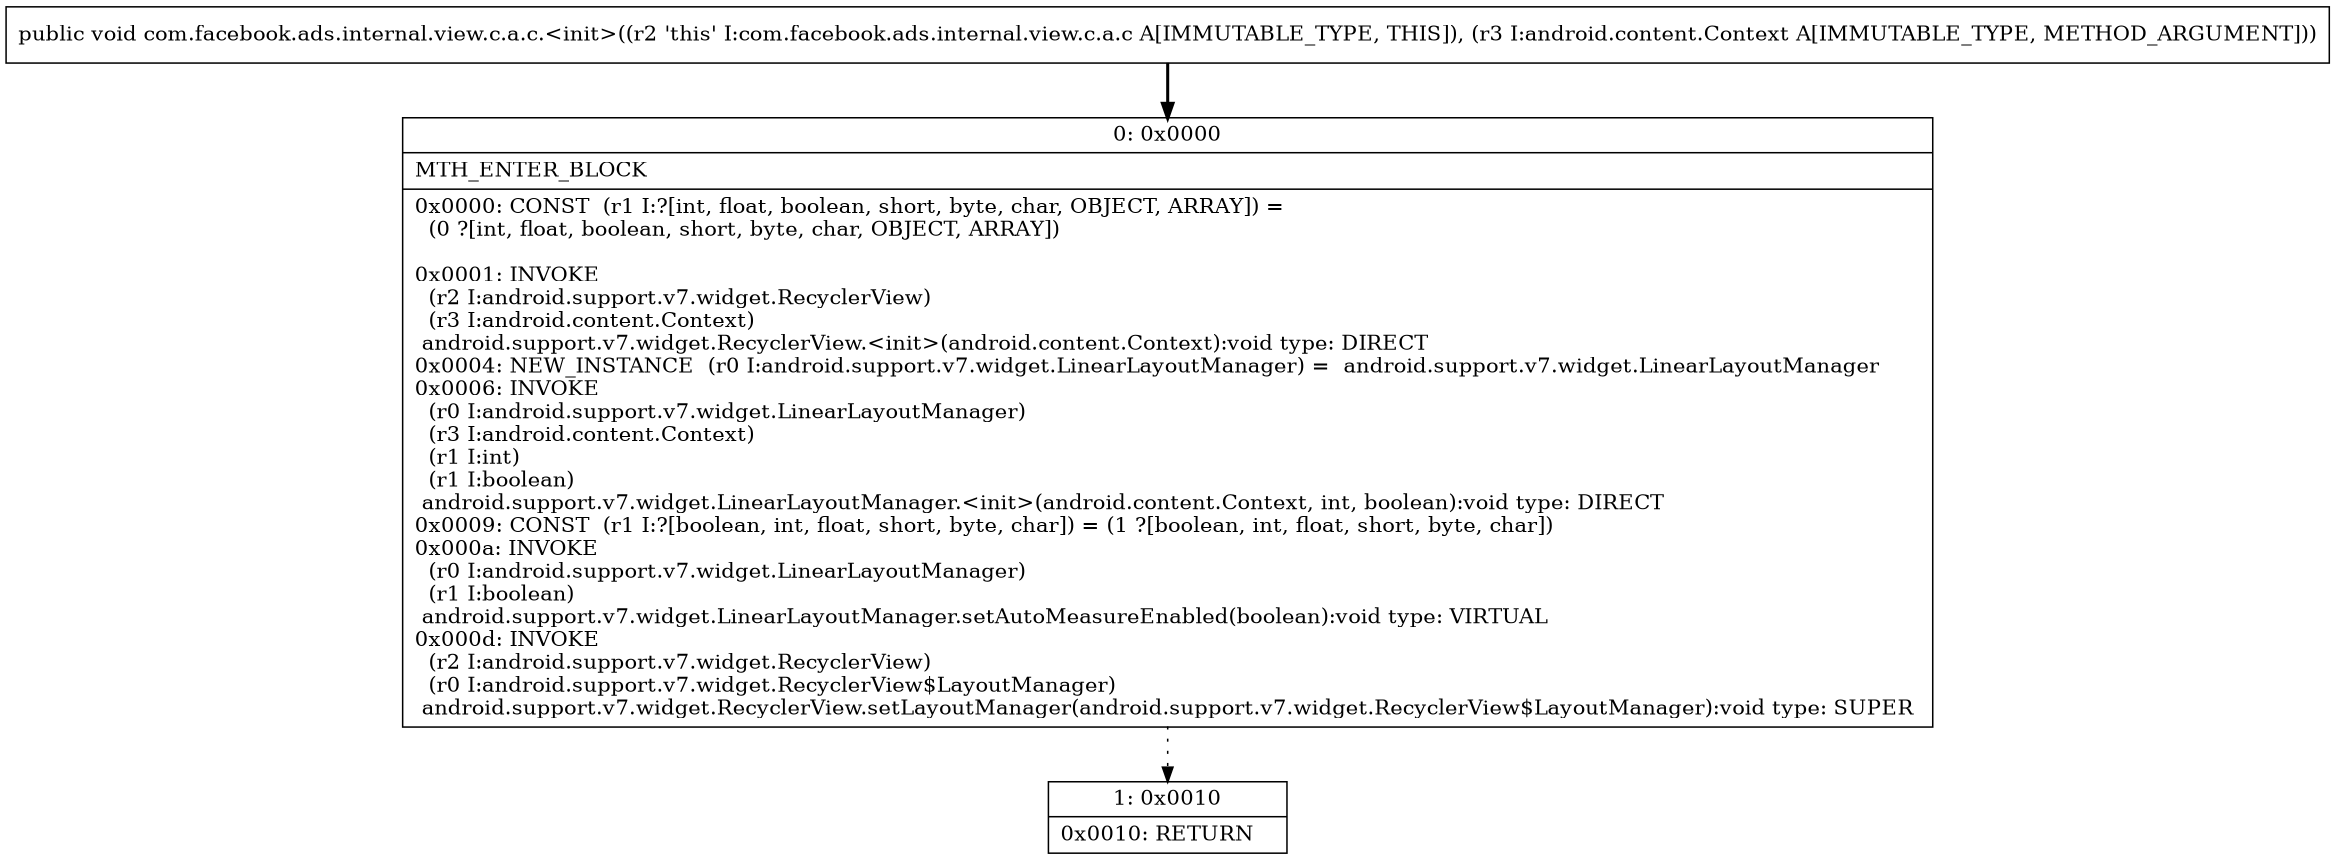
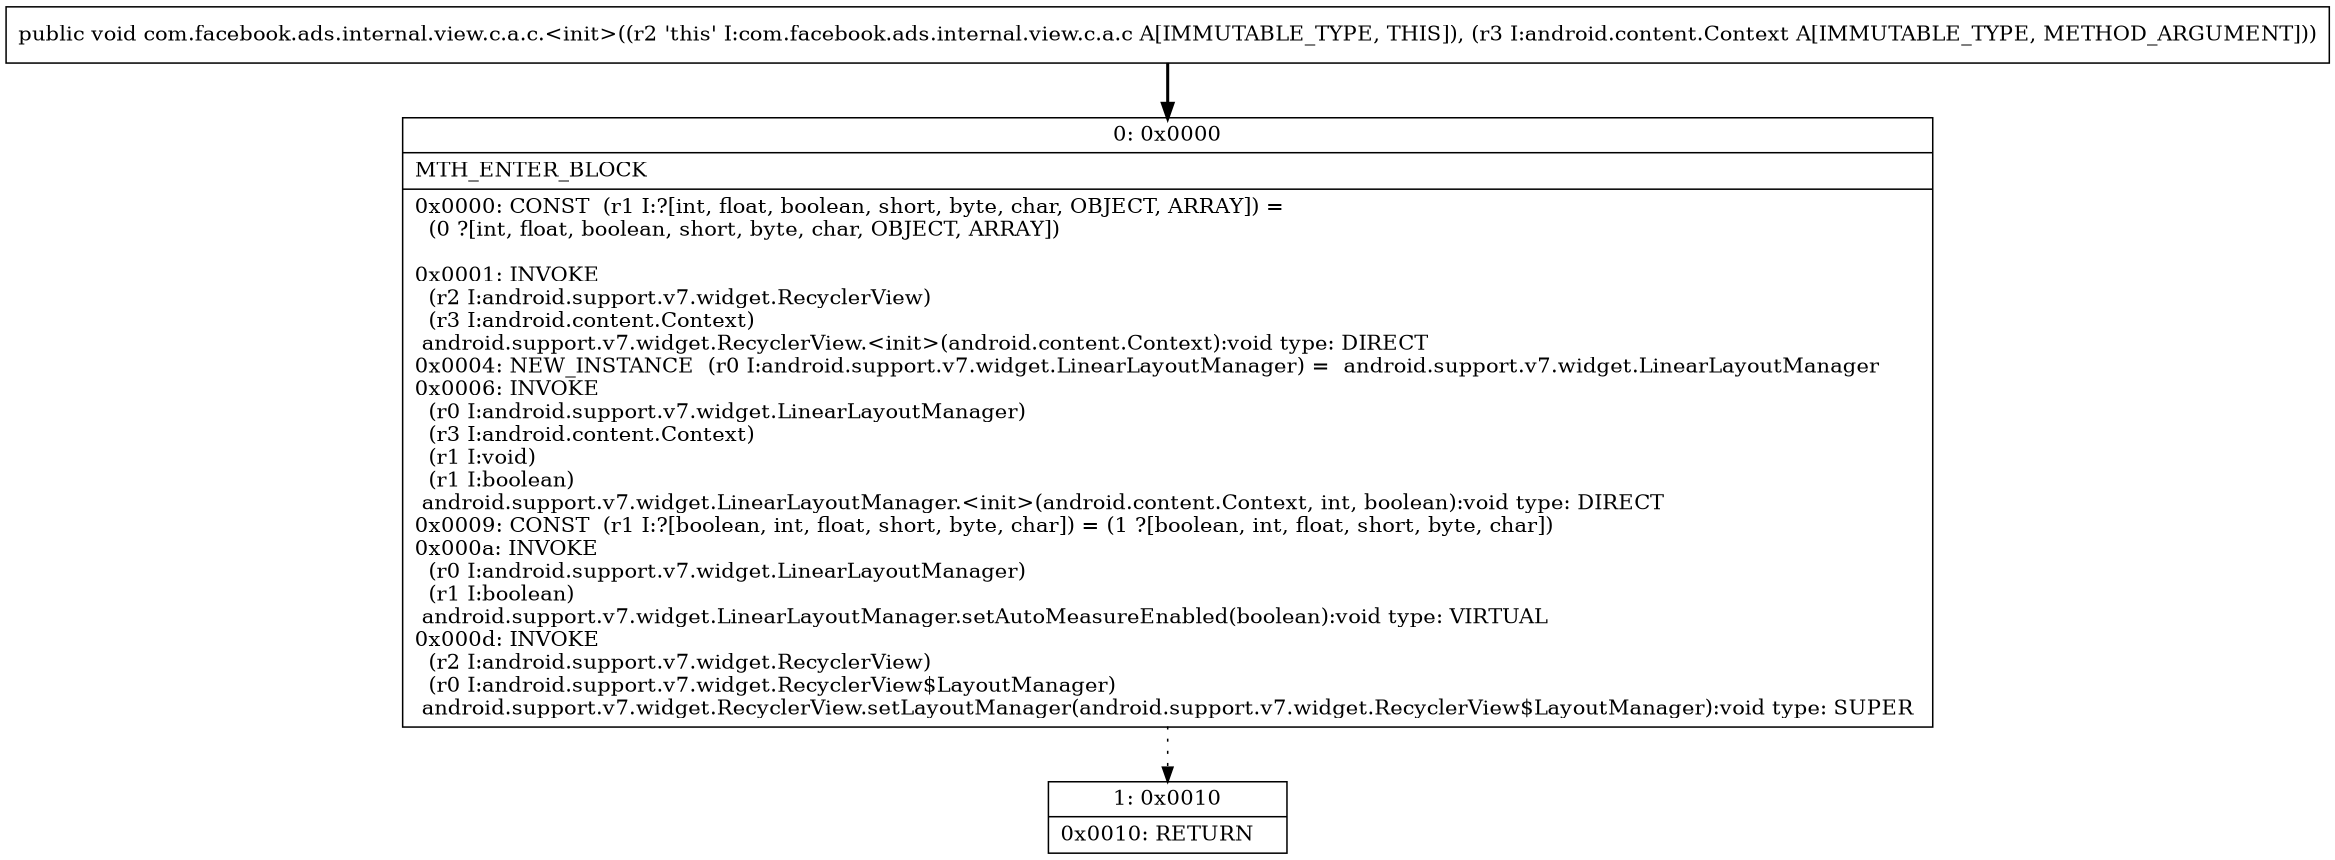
node "0: 0x0000": text "(r1 I:int)" -> "(r1 I:void)"
